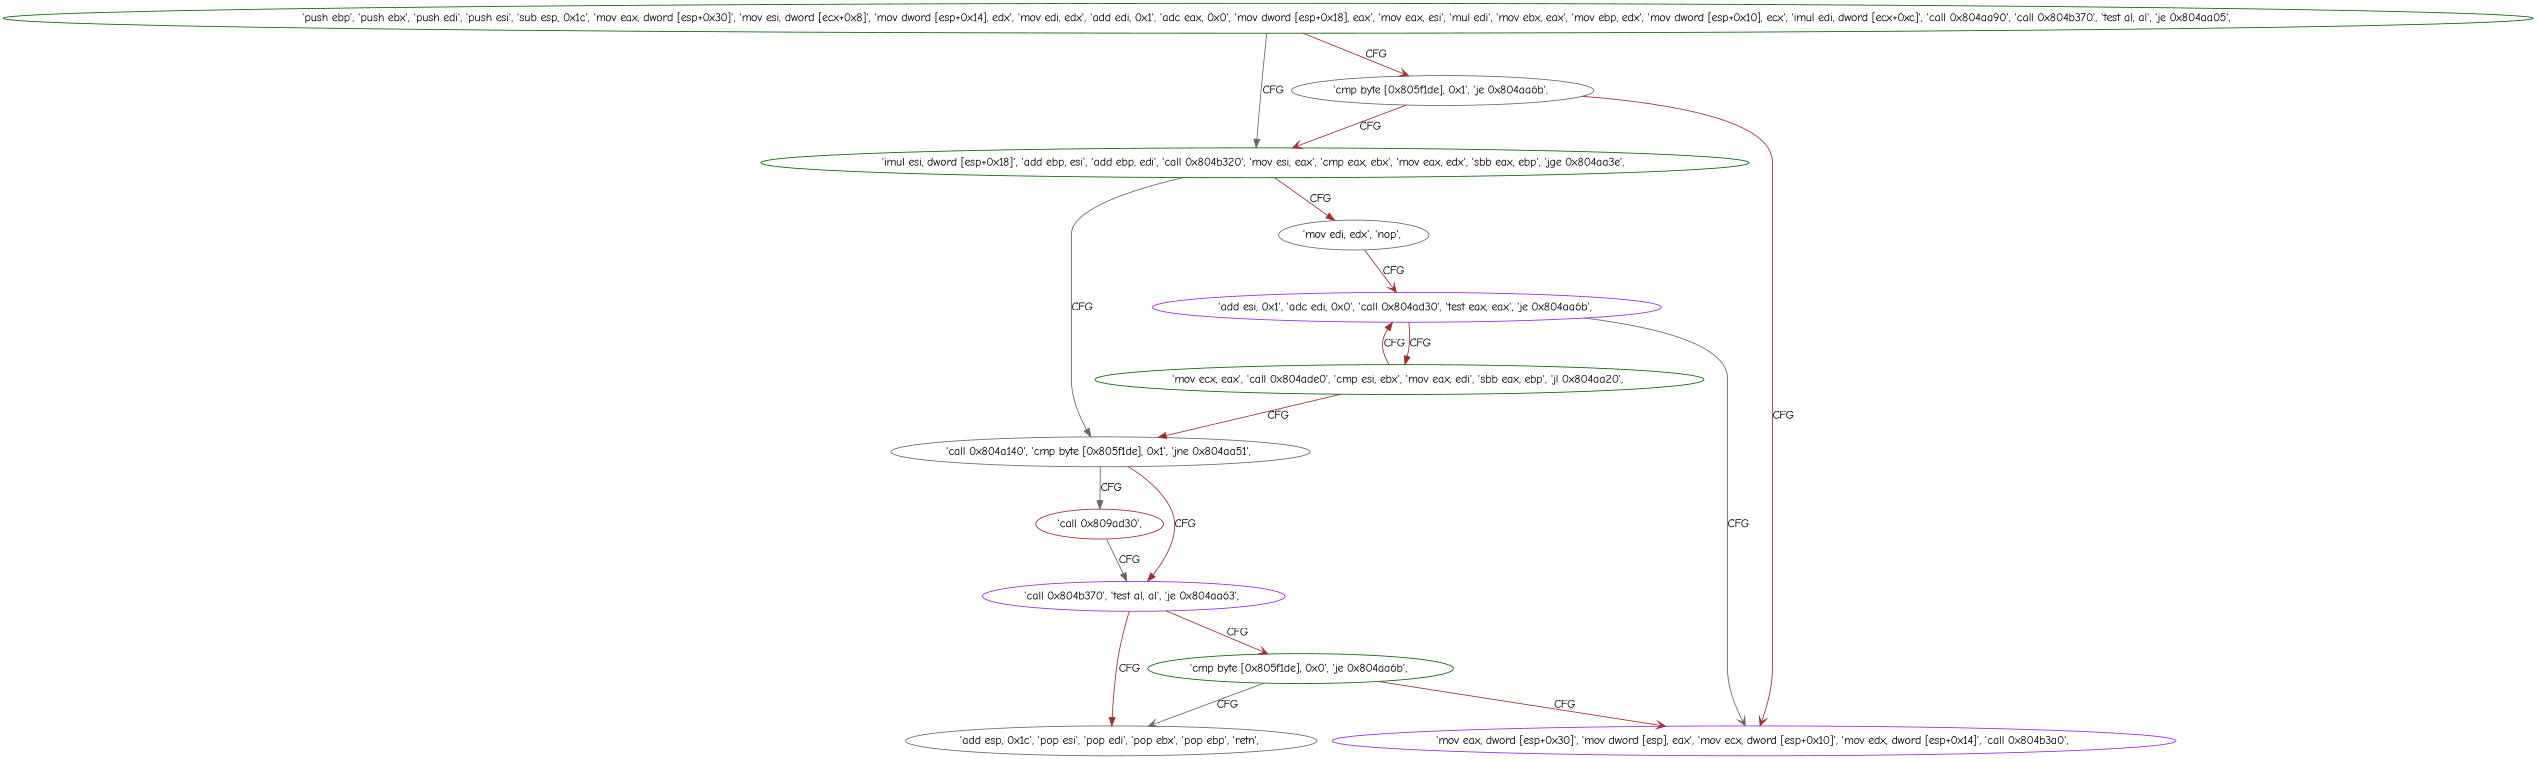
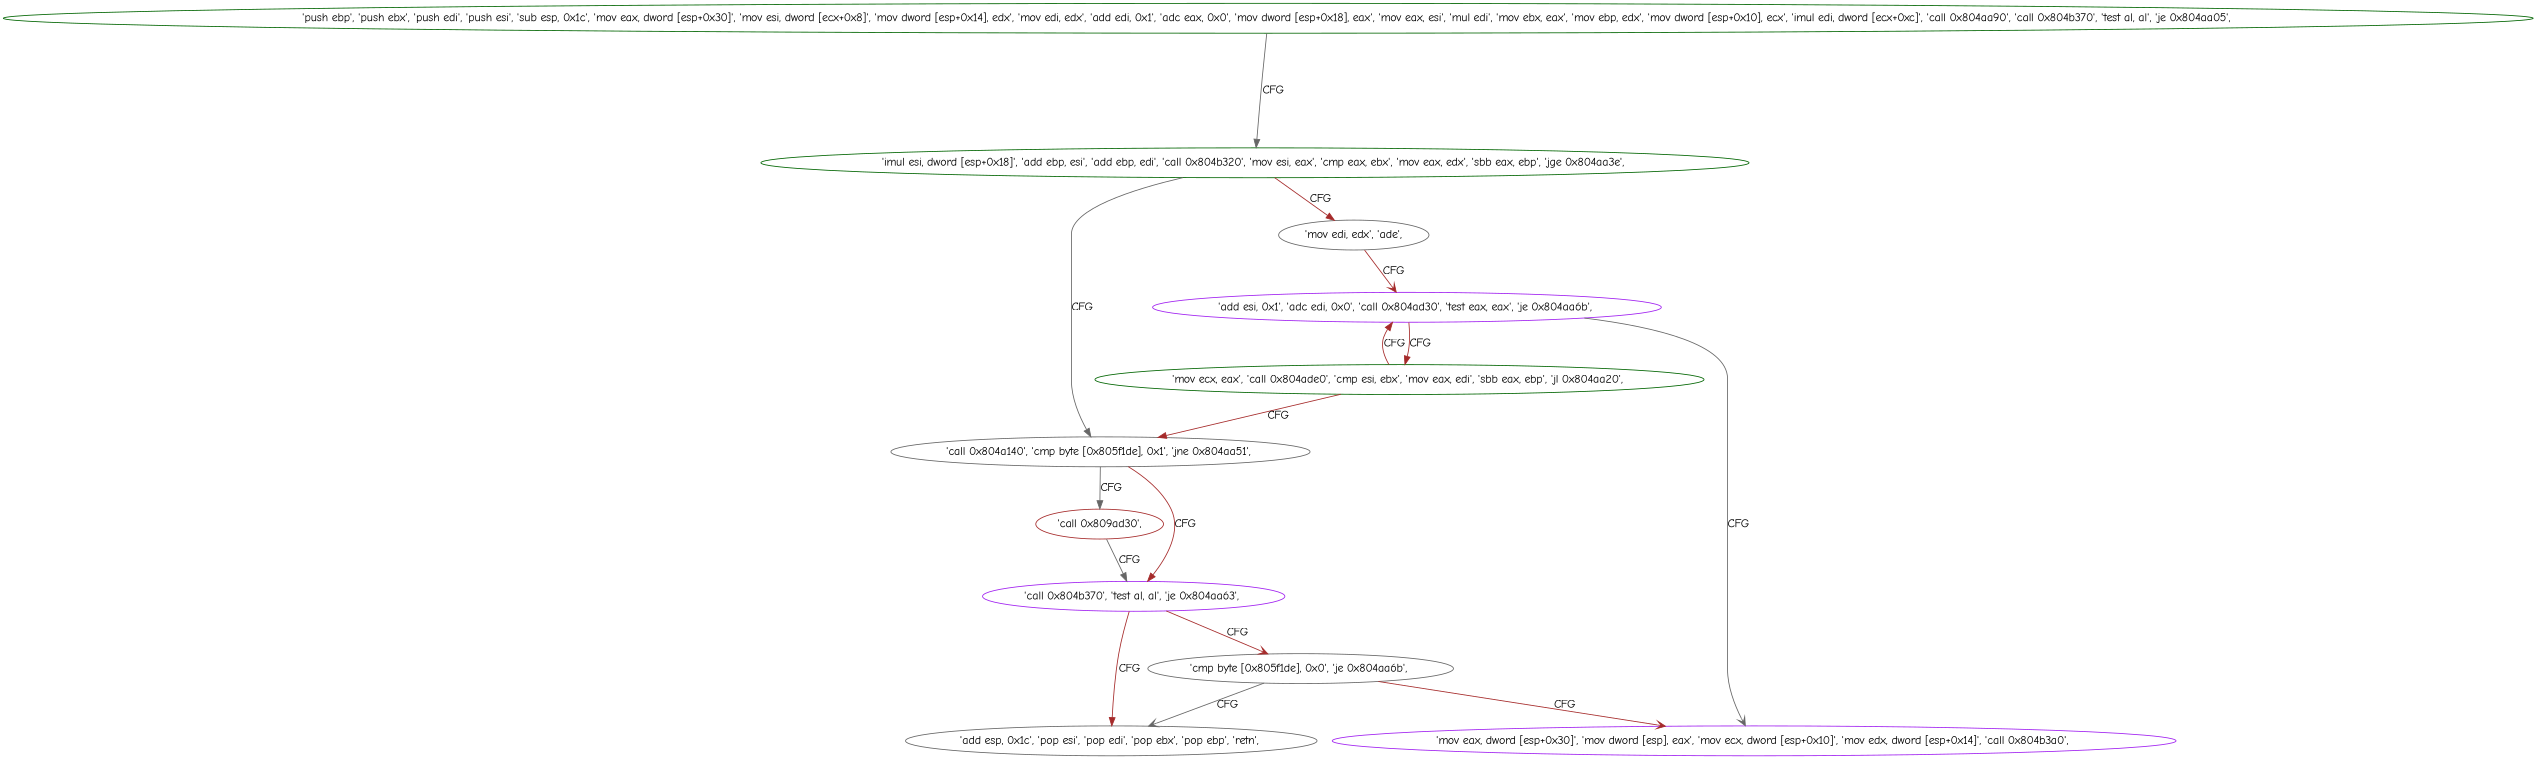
node "'cmp byte [0x805f1de], 0x1', 'je 0x804aa6b',": removed
node "'mov edi, edx', 'nop',": label "'mov edi, edx', 'nop'," -> "'mov edi, edx', 'ade',"
node "'cmp byte [0x805f1de], 0x0', 'je 0x804aa6b',": color darkgreen -> gray40
